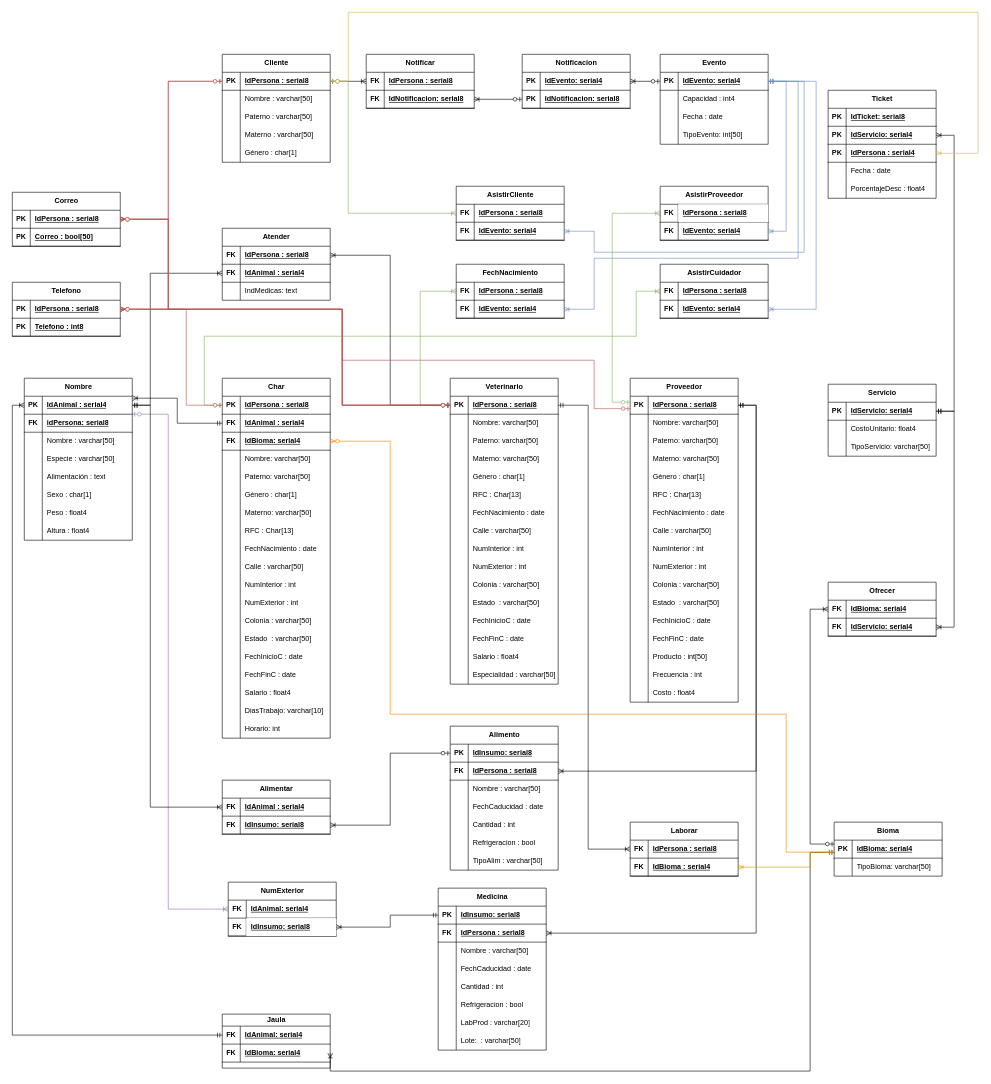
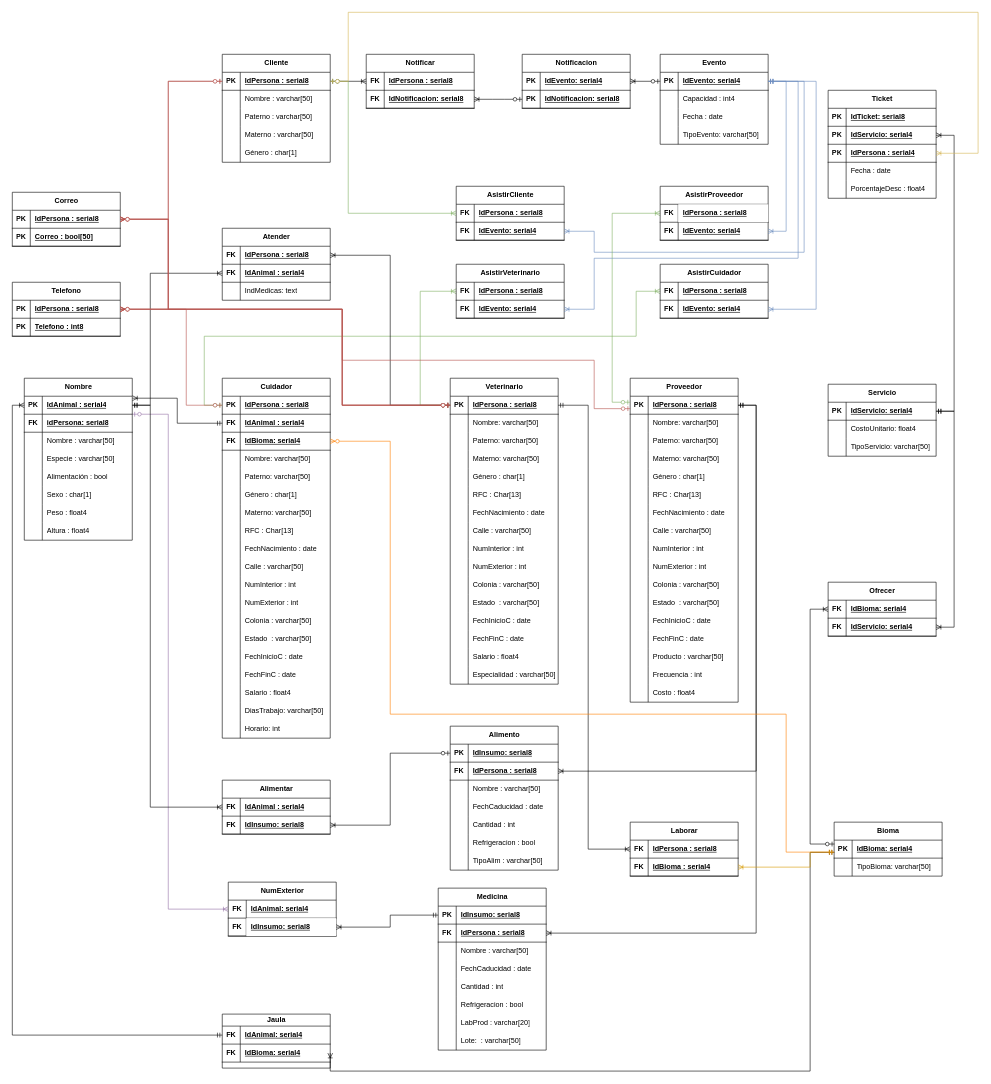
node "TipoEvento: int[50]": label "TipoEvento: int[50]" -> "TipoEvento: varchar[50]"
node "FechNacimiento": label "FechNacimiento" -> "AsistirVeterinario"
node "Char": label "Char" -> "Cuidador"
node "Alimentación : text": label "Alimentación : text" -> "Alimentación : bool"
node "Producto : int[50]": label "Producto : int[50]" -> "Producto : varchar[50]"
node "DiasTrabajo: varchar[10]": label "DiasTrabajo: varchar[10]" -> "DiasTrabajo: varchar[50]"
